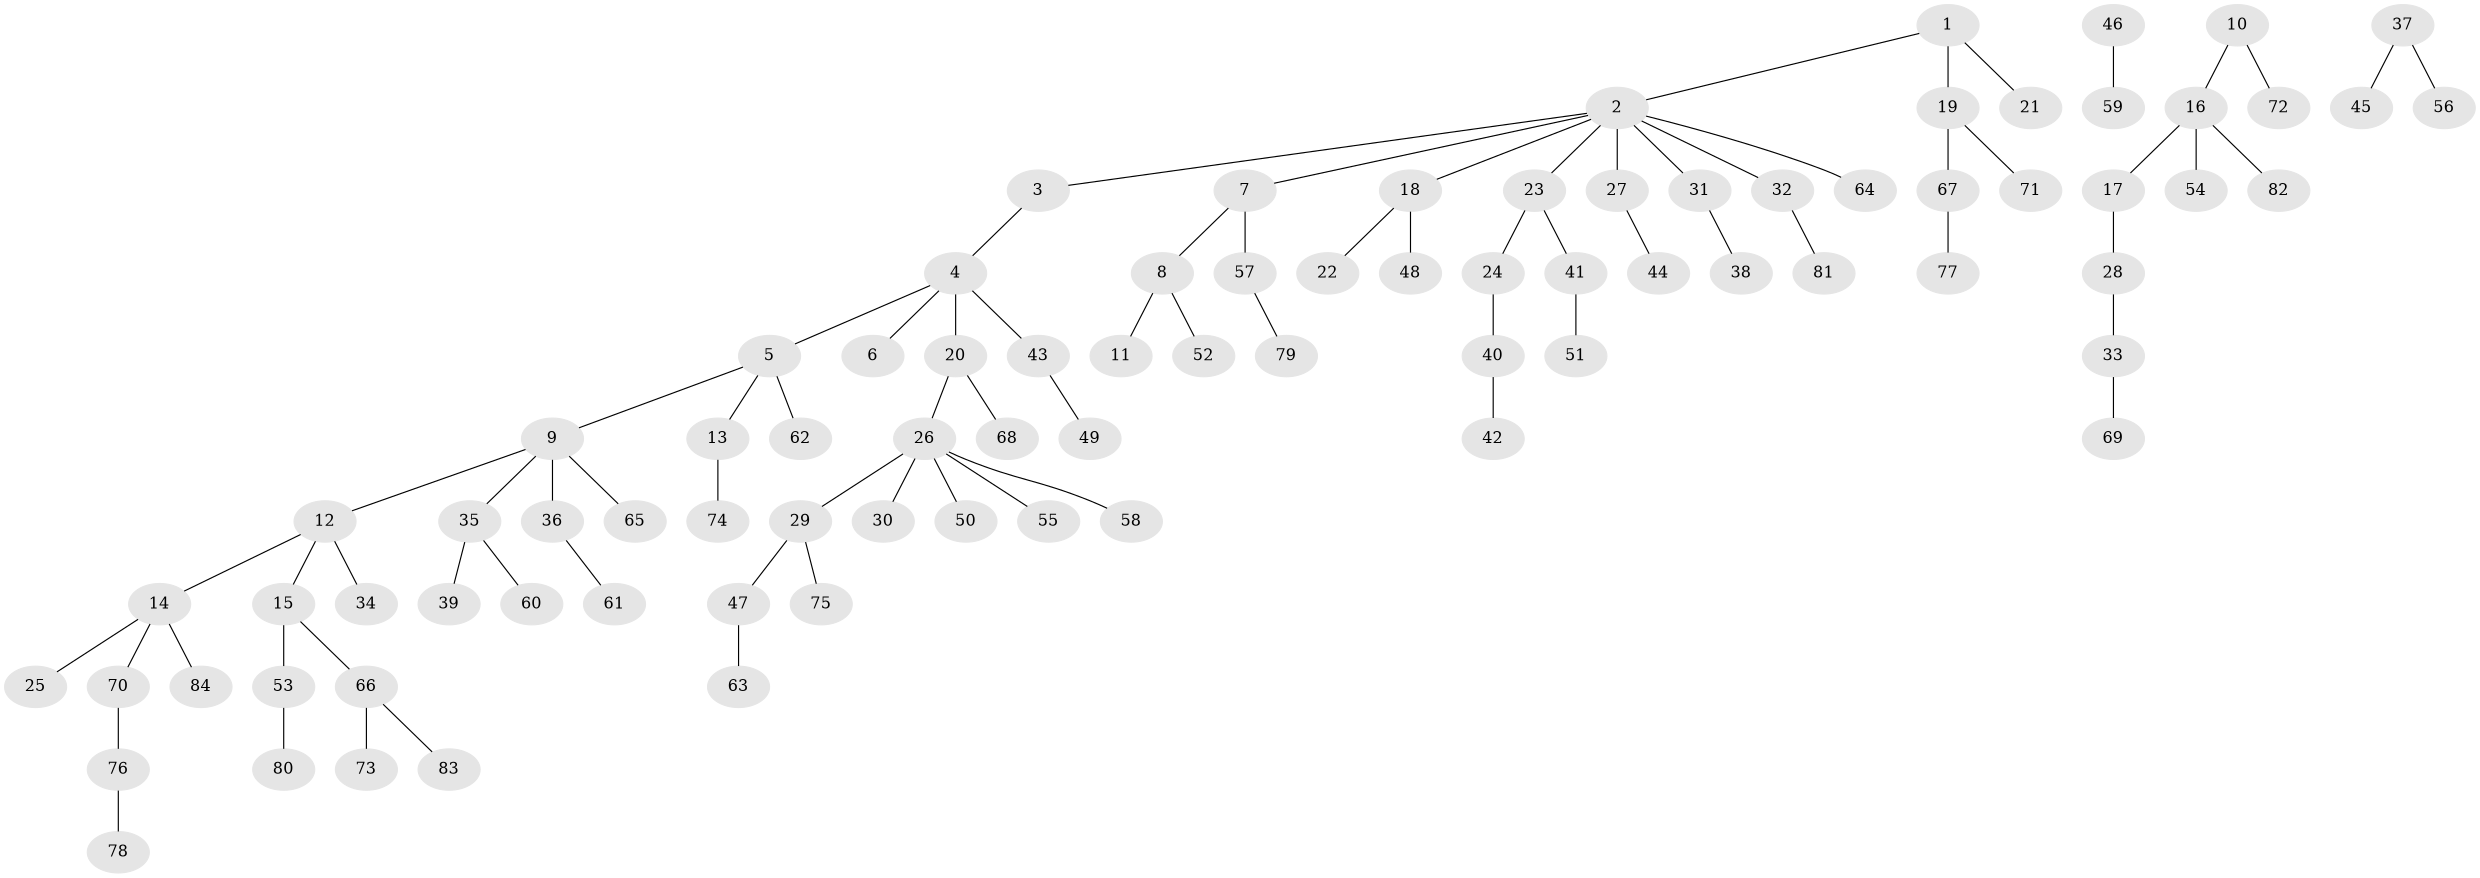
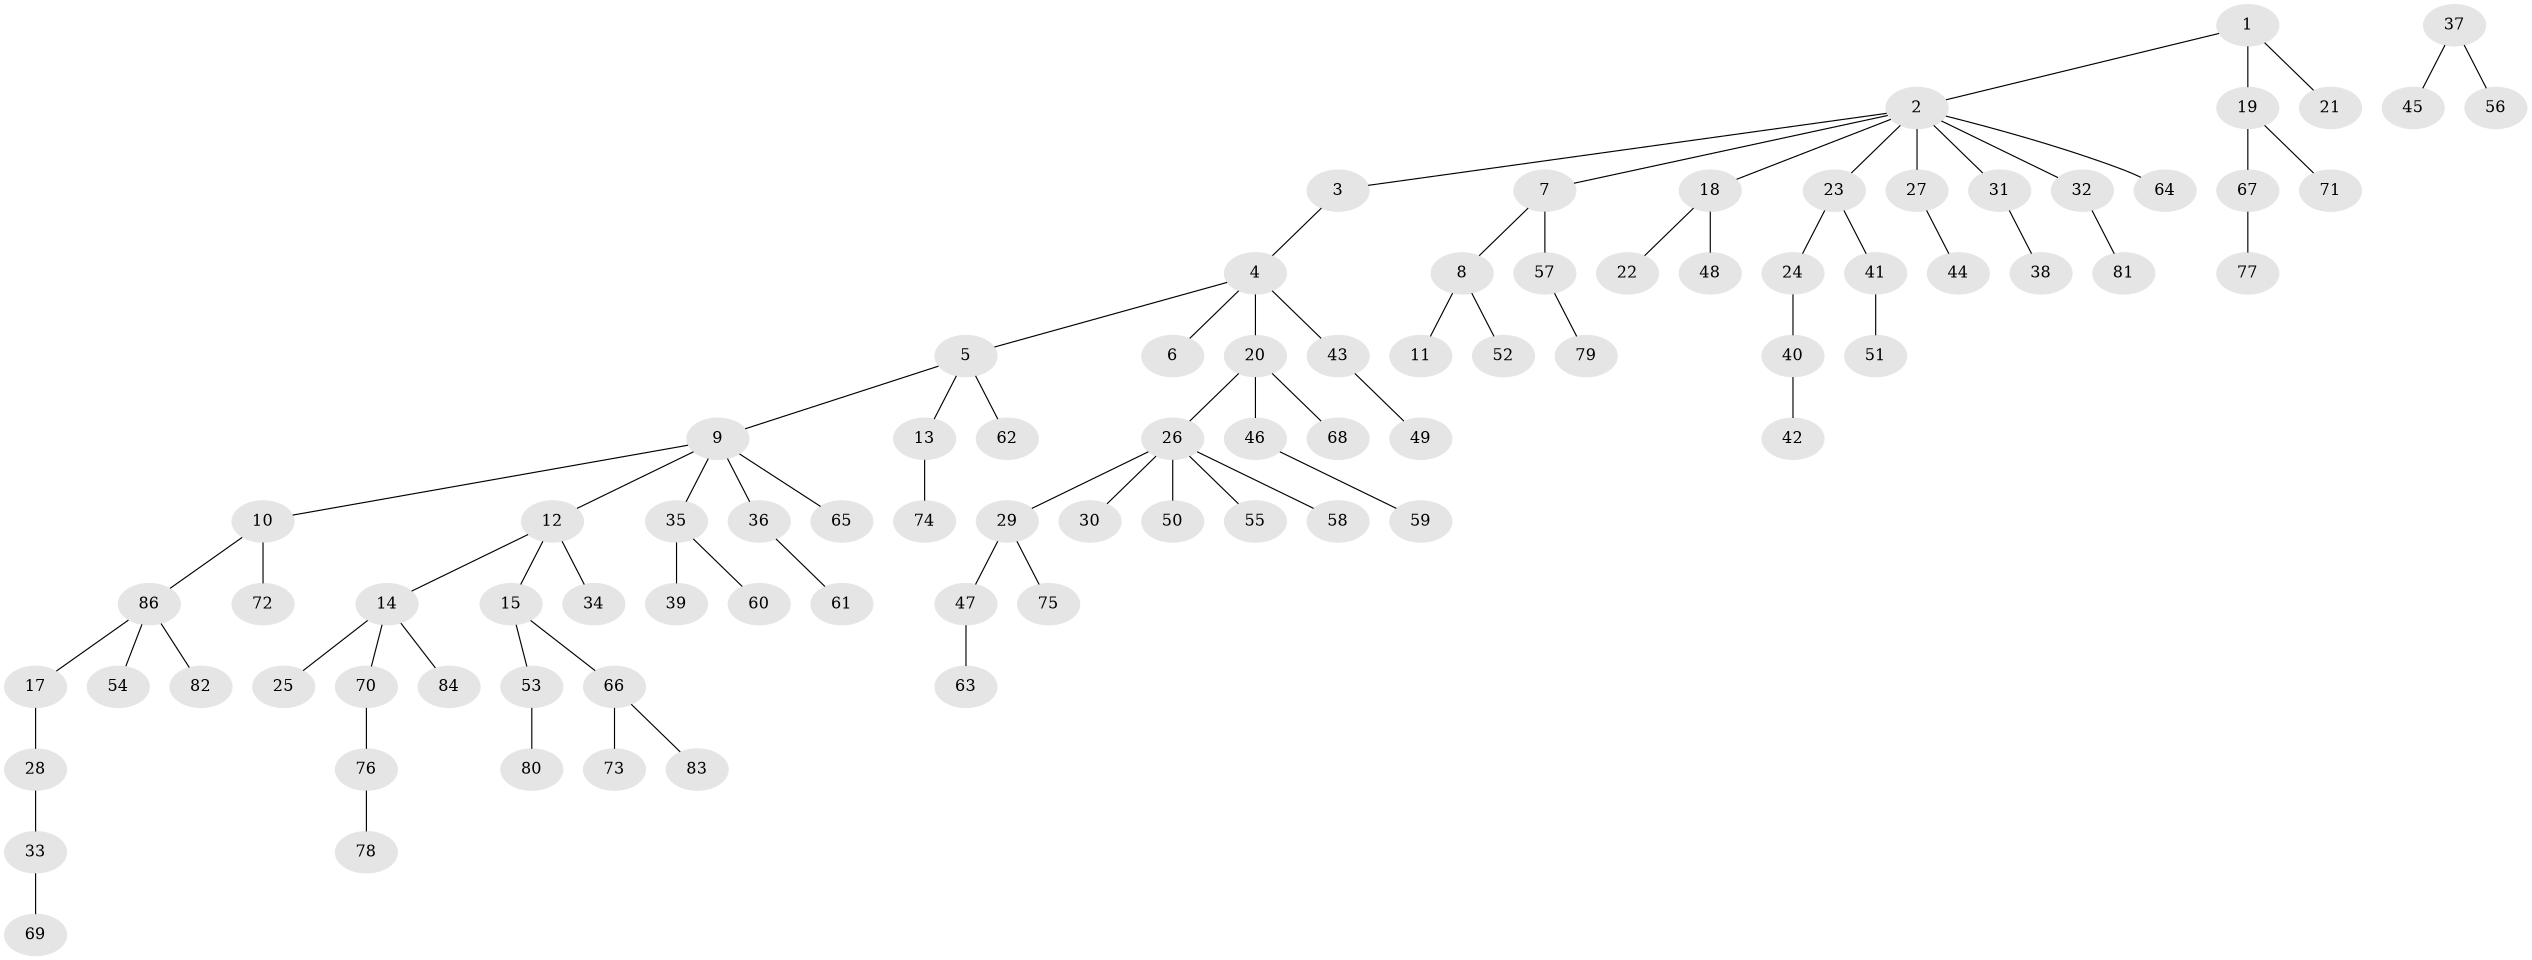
node "16": label "16" -> "86"
edge "20" -- "46": added
edge "9" -- "10": added
